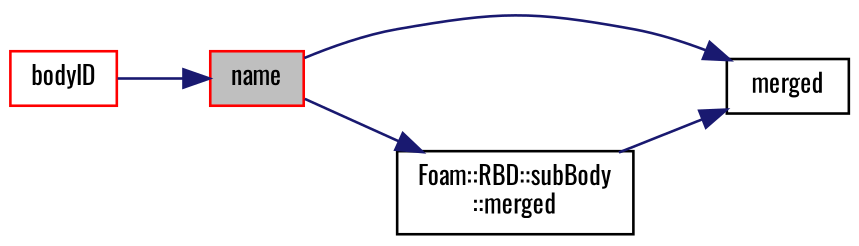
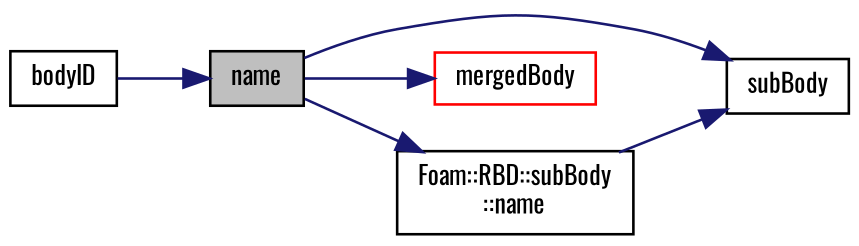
node "bodyID": color red -> black
node "name": color red -> black
node "mergedBody": added
node "merged": label "merged" -> "subBody"
node "Foam::RBD::subBody ::merged": label "Foam::RBD::subBody ::merged" -> "Foam::RBD::subBody ::name"
